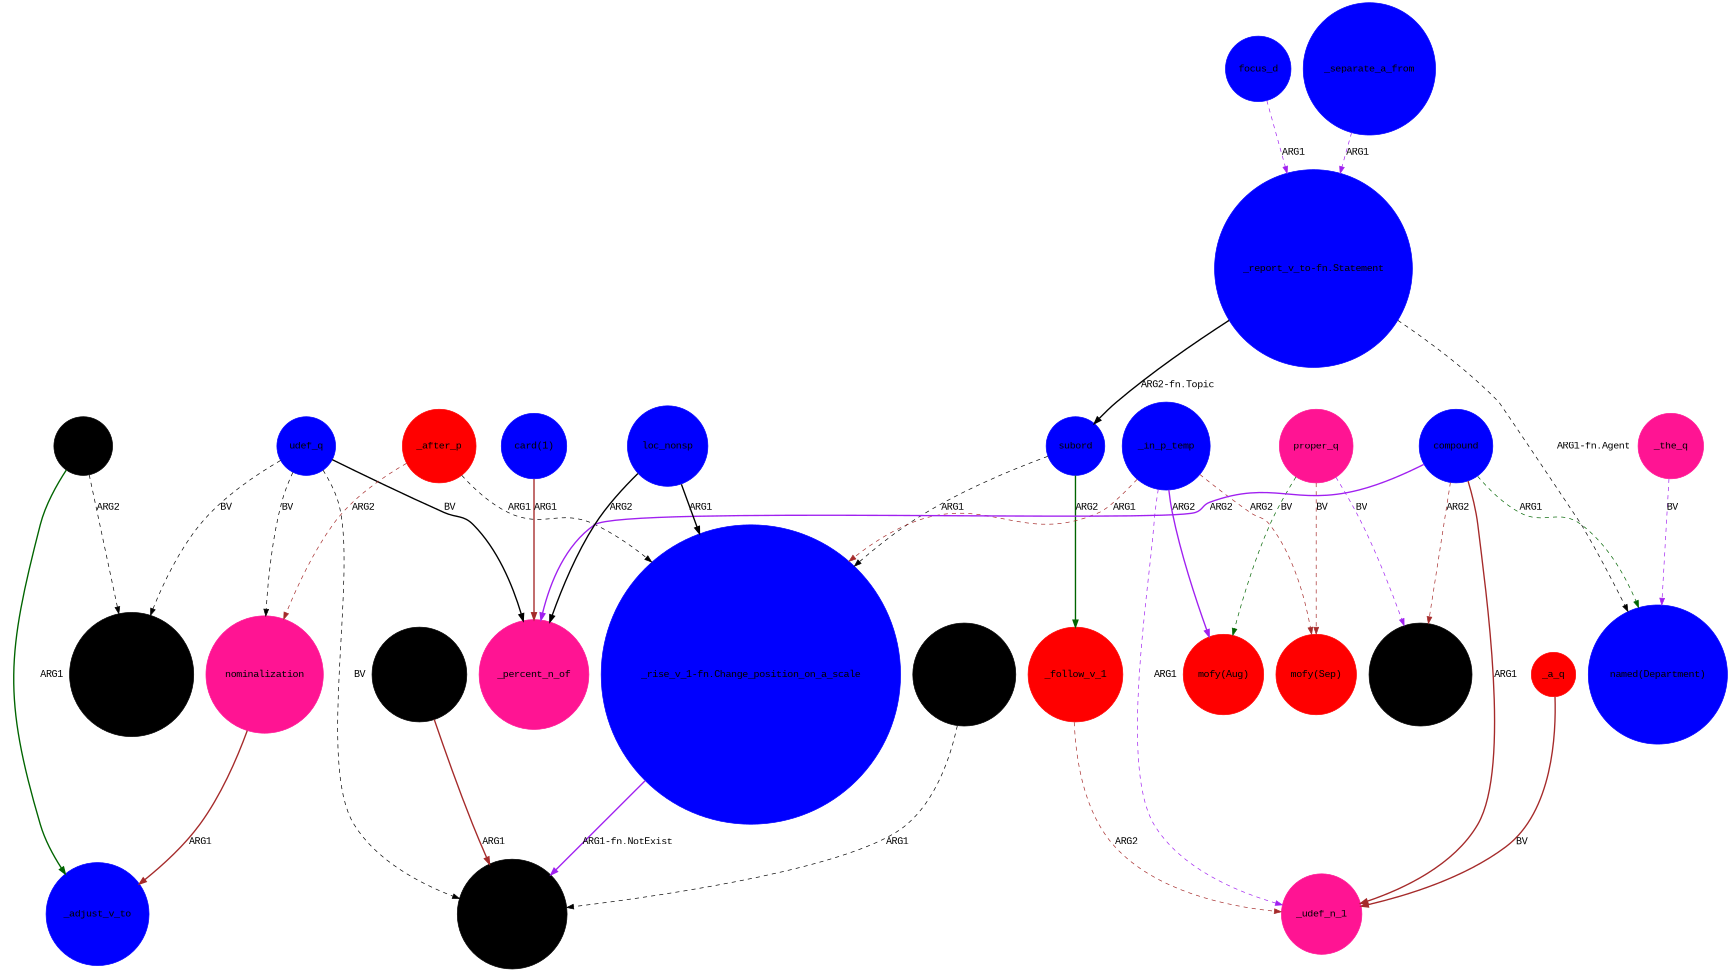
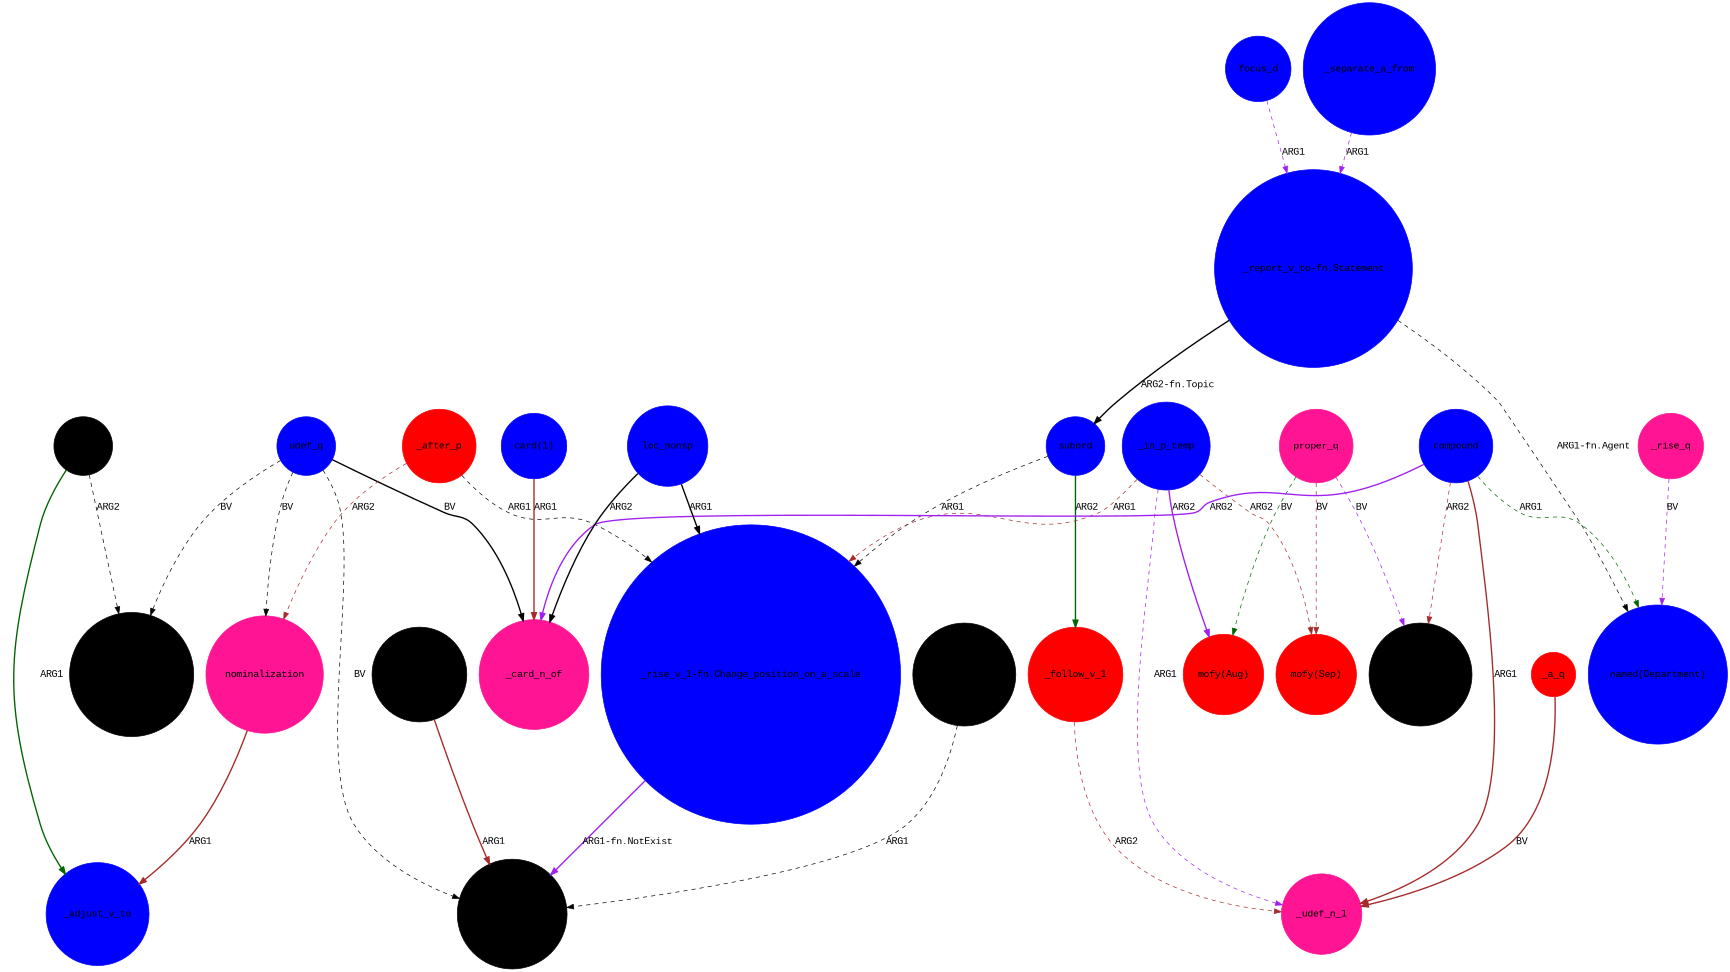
node "_the_q": label "_the_q" -> "_rise_q"
node "_percent_n_of": label "_percent_n_of" -> "_card_n_of"
